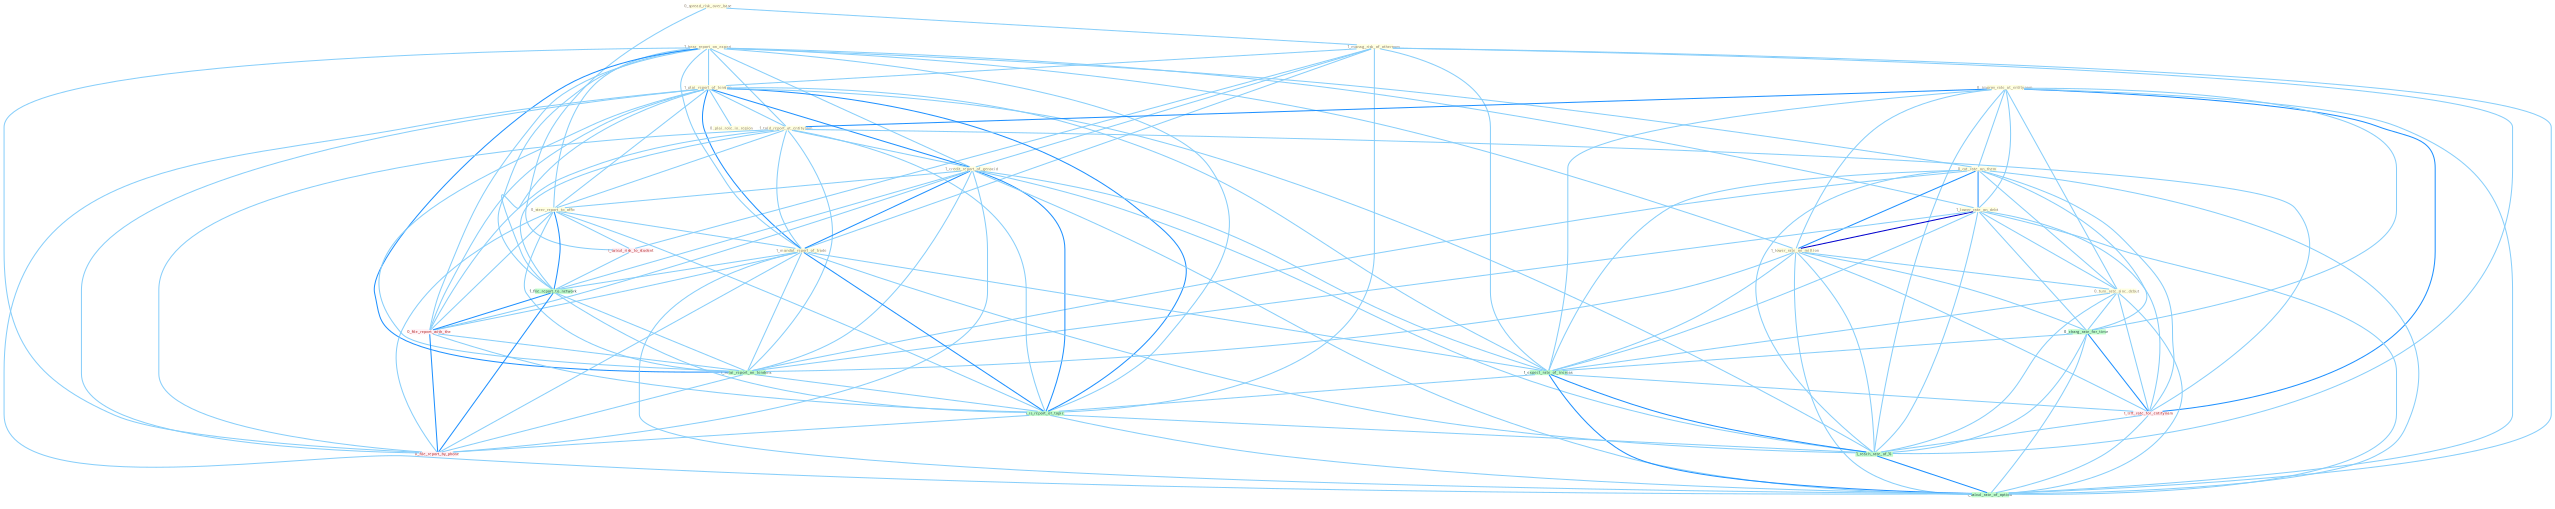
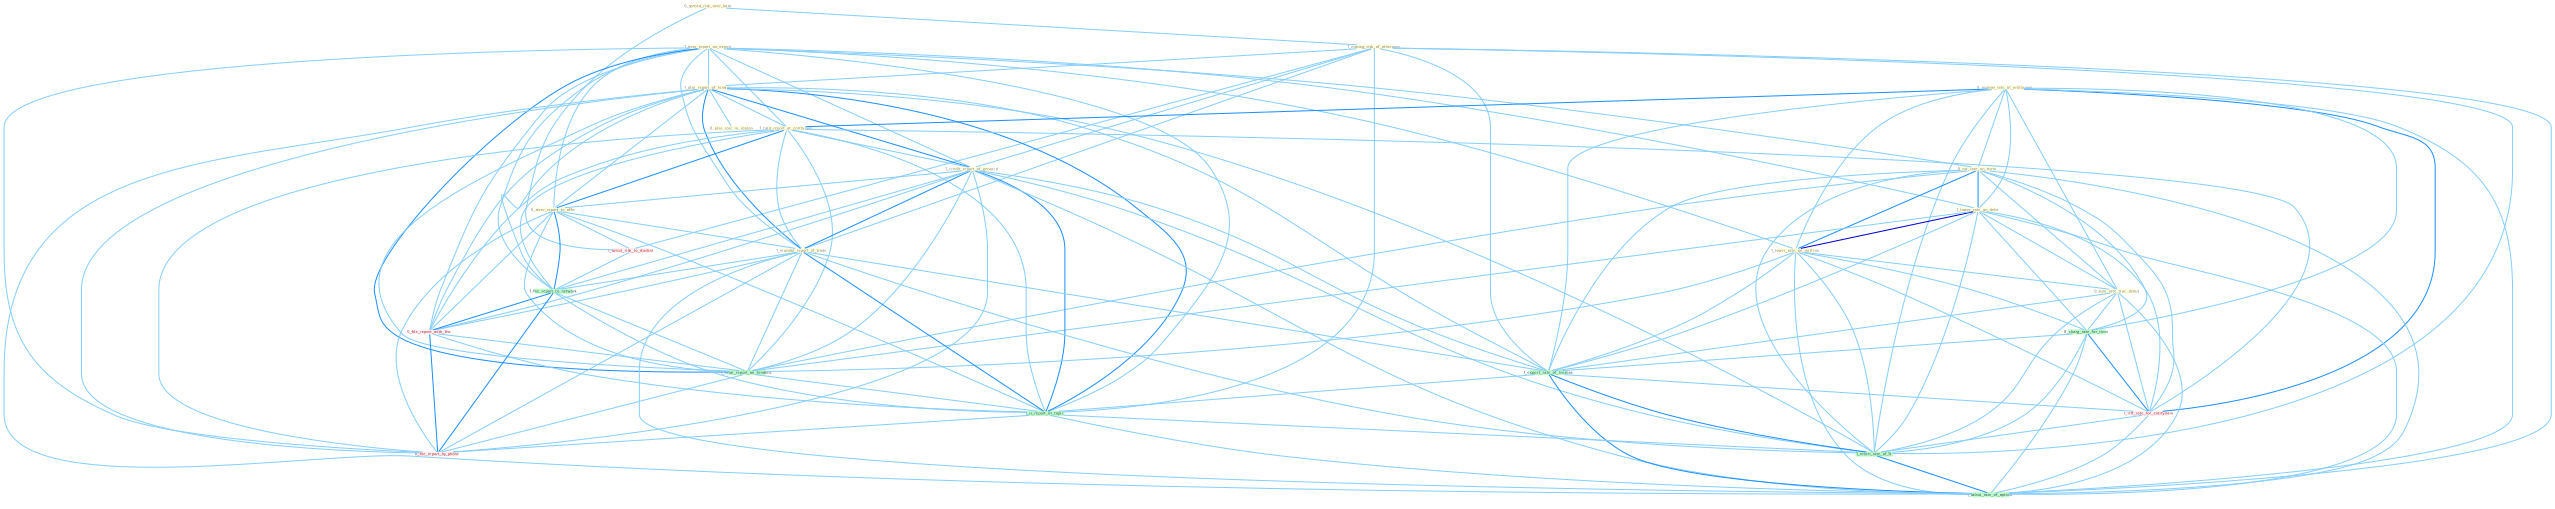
edge "1_told_report_at_entitynam" -- "0_steer_report_to_offic": color #87cefa -> #1e90ff
